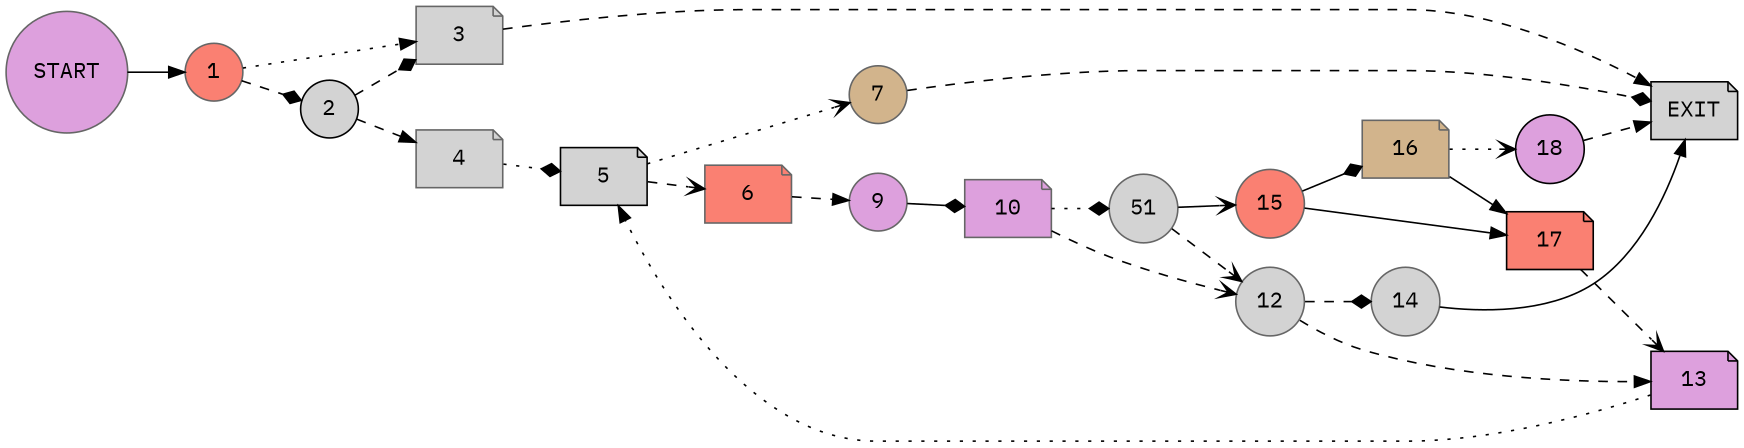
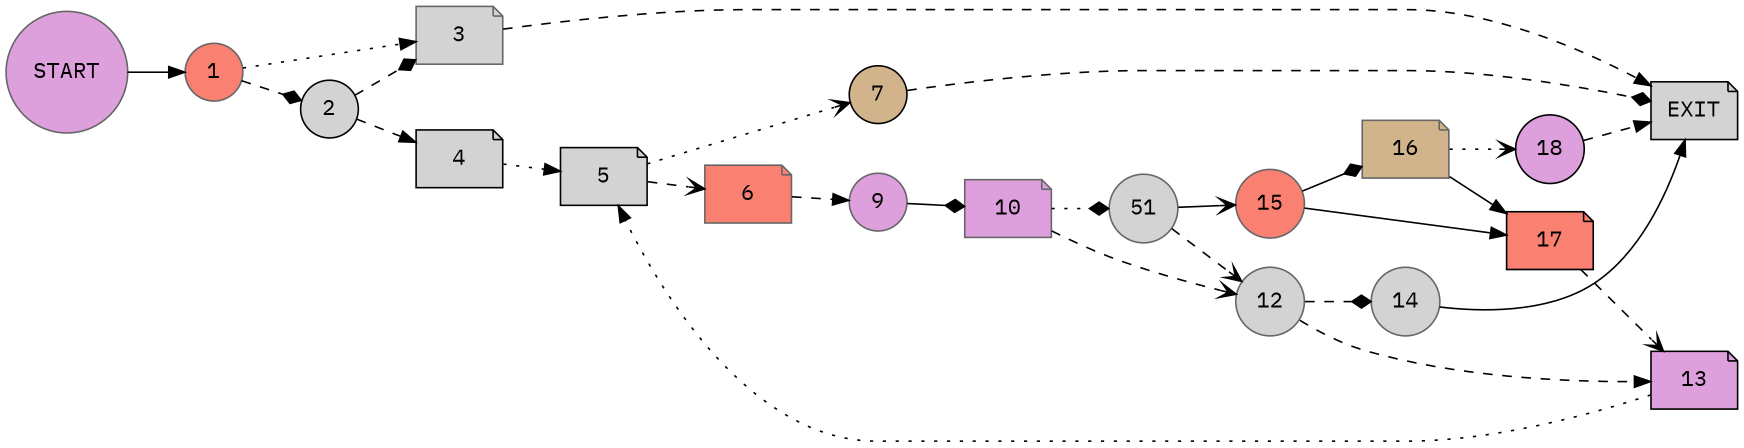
node "7": color gray40 -> black
node "4": color gray40 -> black
edge "4" -> "5": arrowhead diamond -> normal
